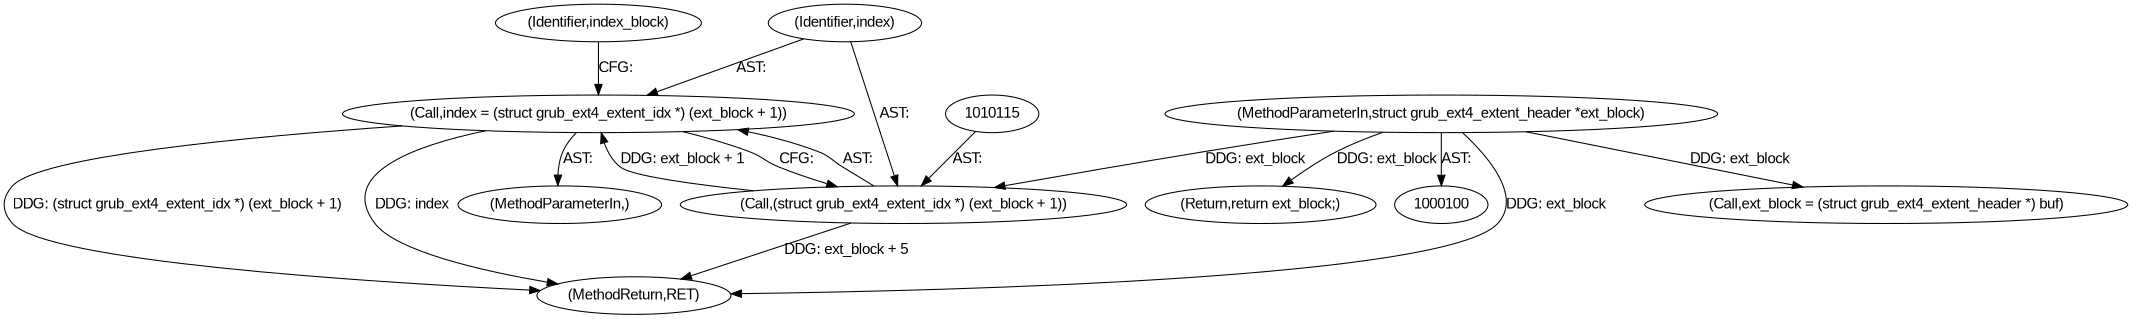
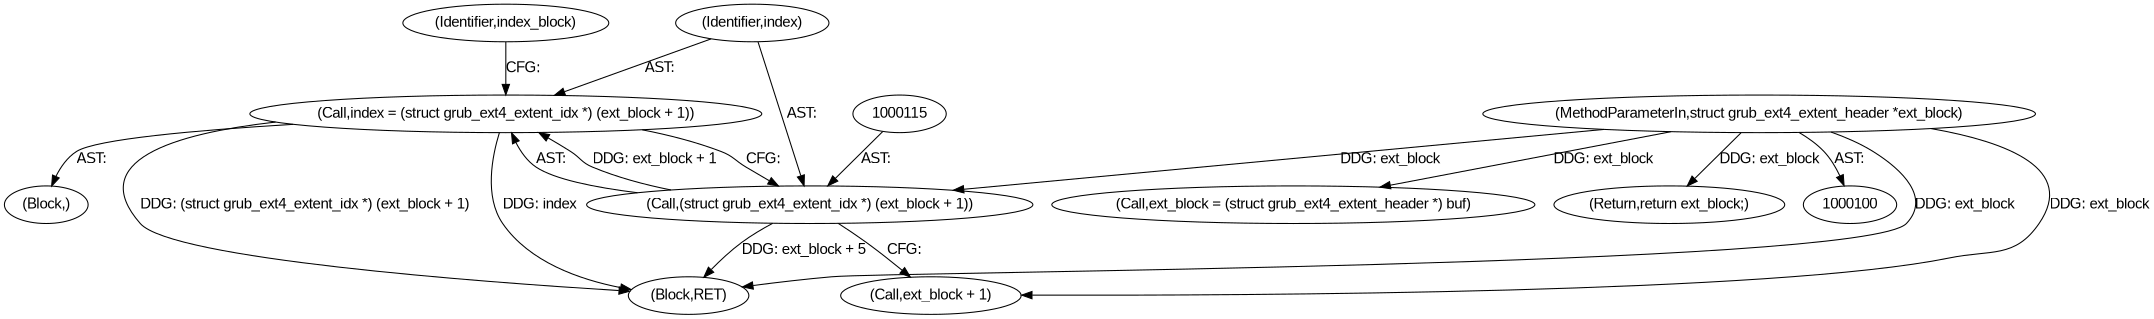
node "1010115": label "1010115" -> "1000115"
node "(MethodParameterIn,)": label "(MethodParameterIn,)" -> "(Block,)"
node "(MethodReturn,RET)": label "(MethodReturn,RET)" -> "(Block,RET)"
node "(Call,ext_block + 1)": added
